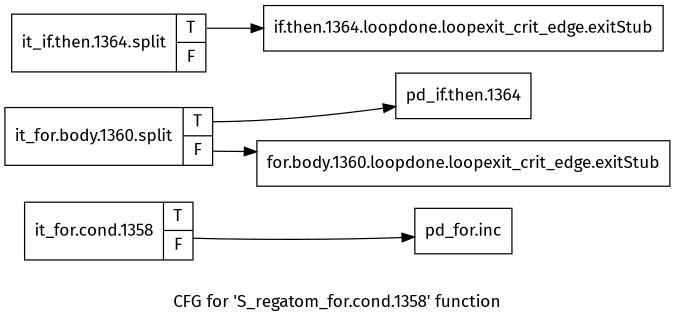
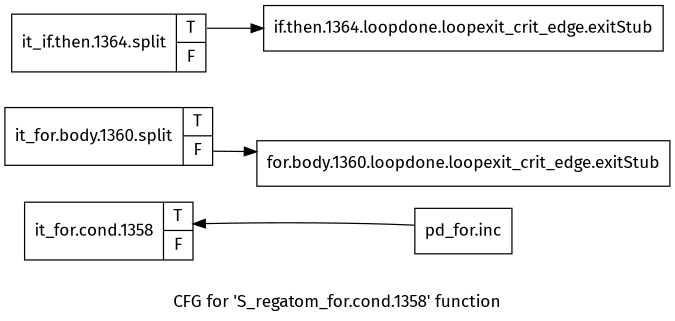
node "pd_if.then.1364": removed
edge "it_for.cond.1358" -> "pd_for.inc": reversed
